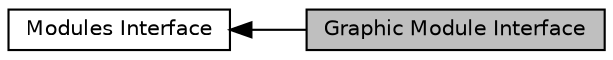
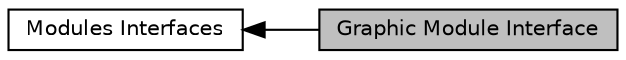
node "Modules Interface": label "Modules Interface" -> "Modules Interfaces"
